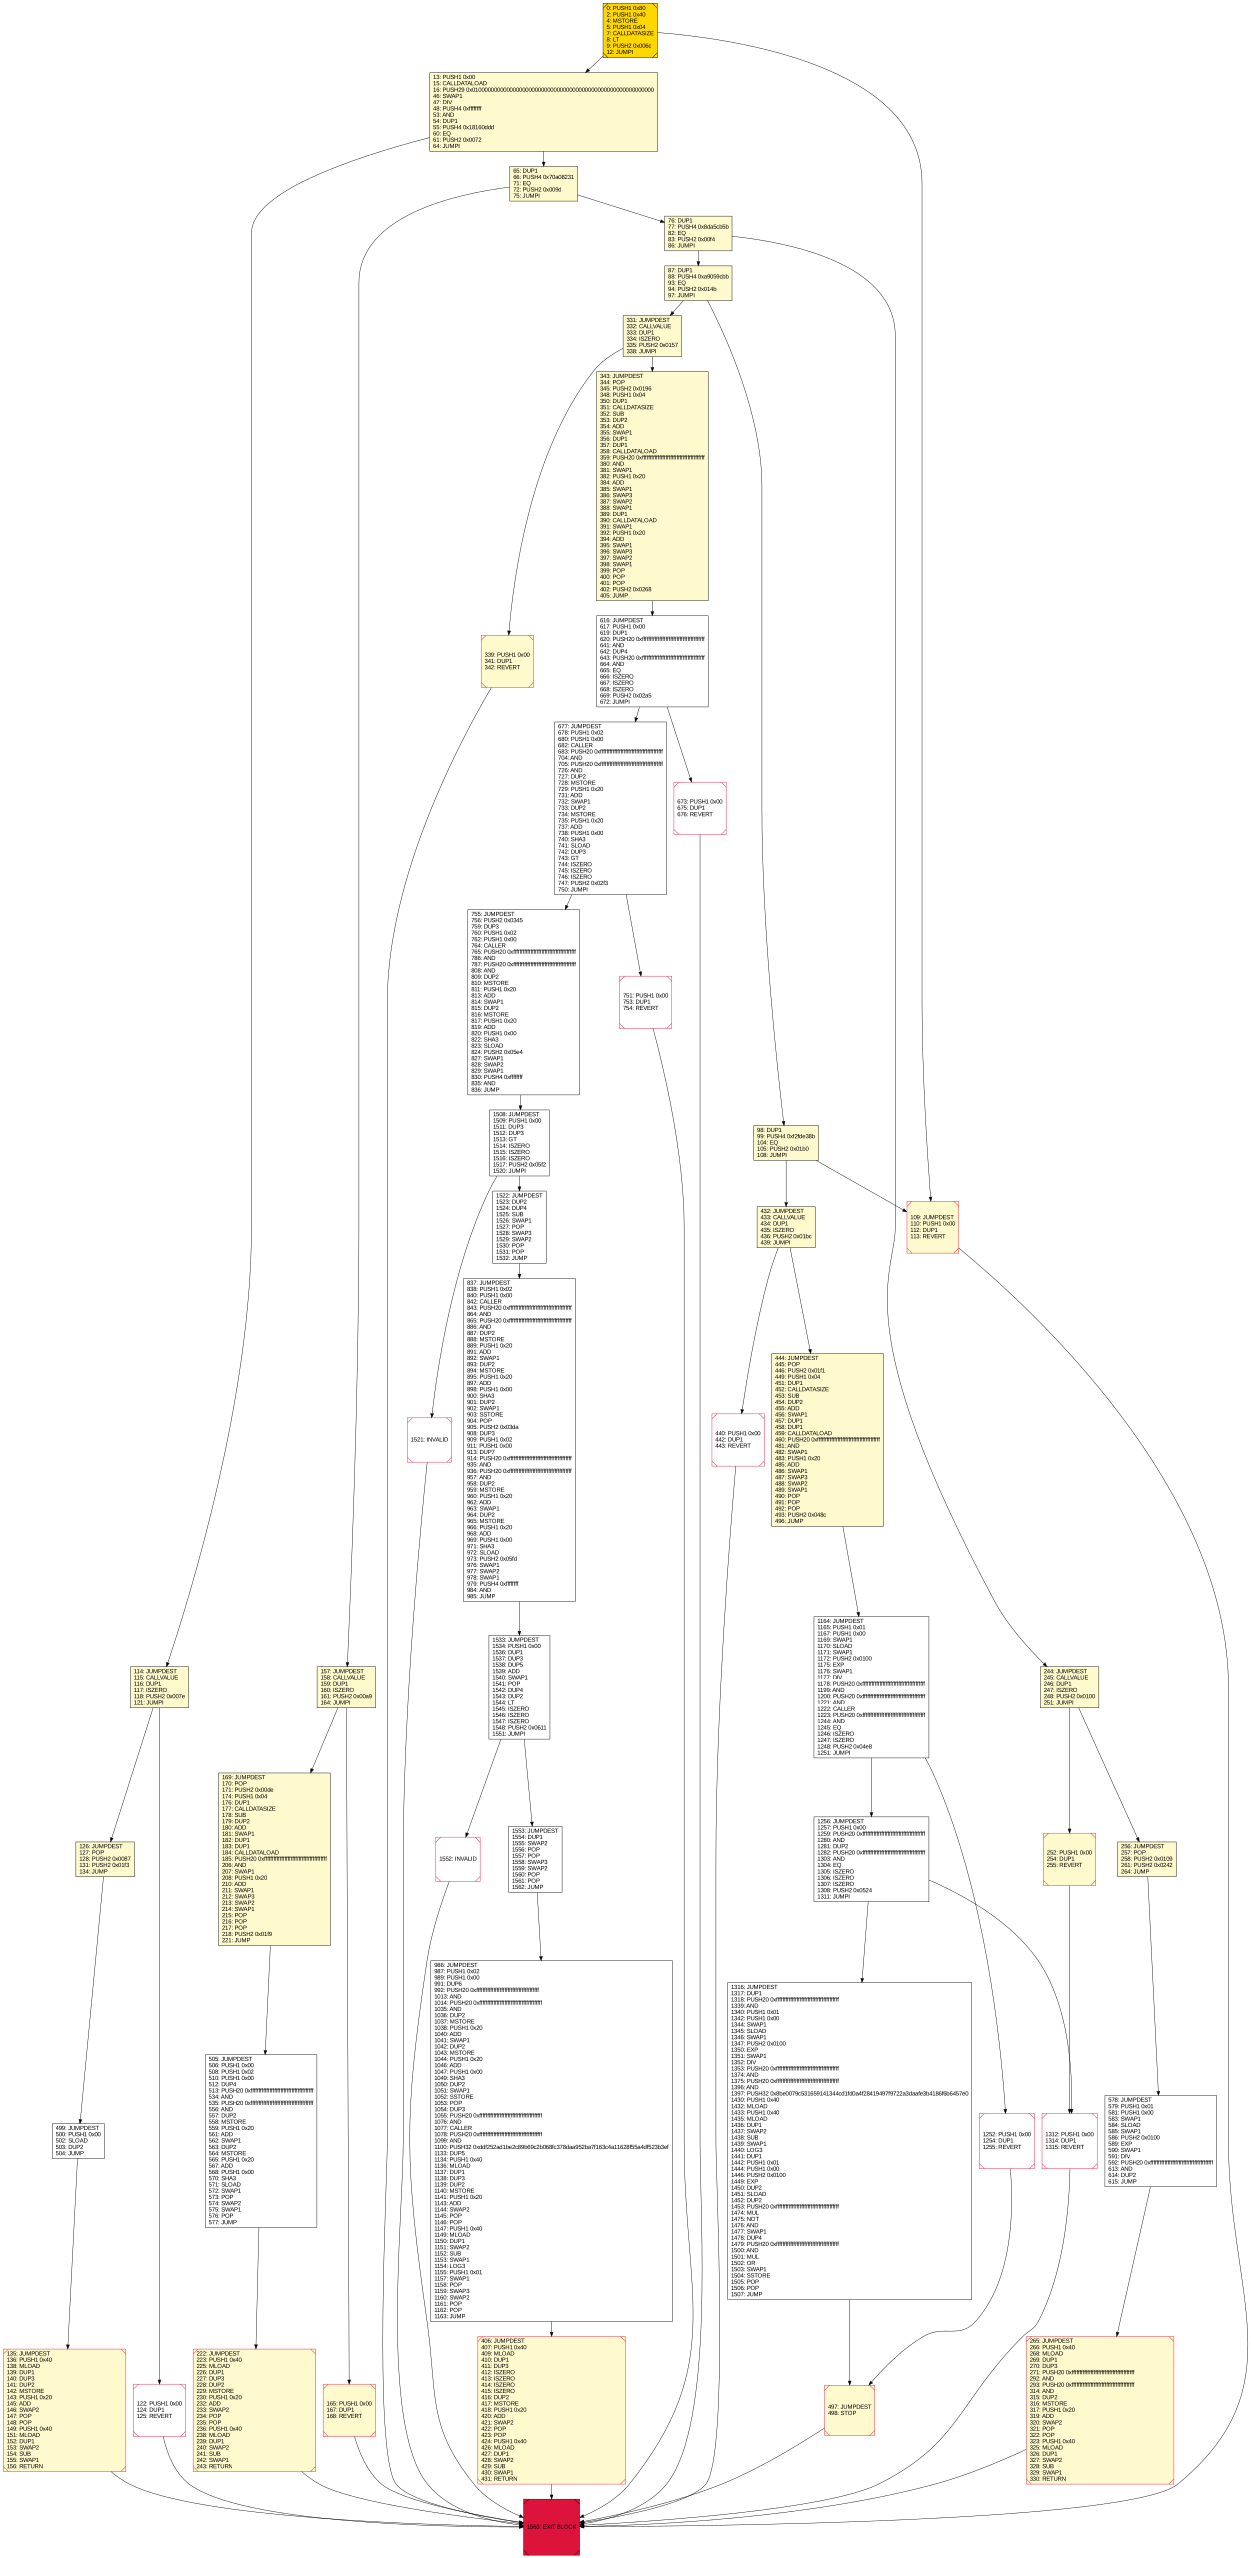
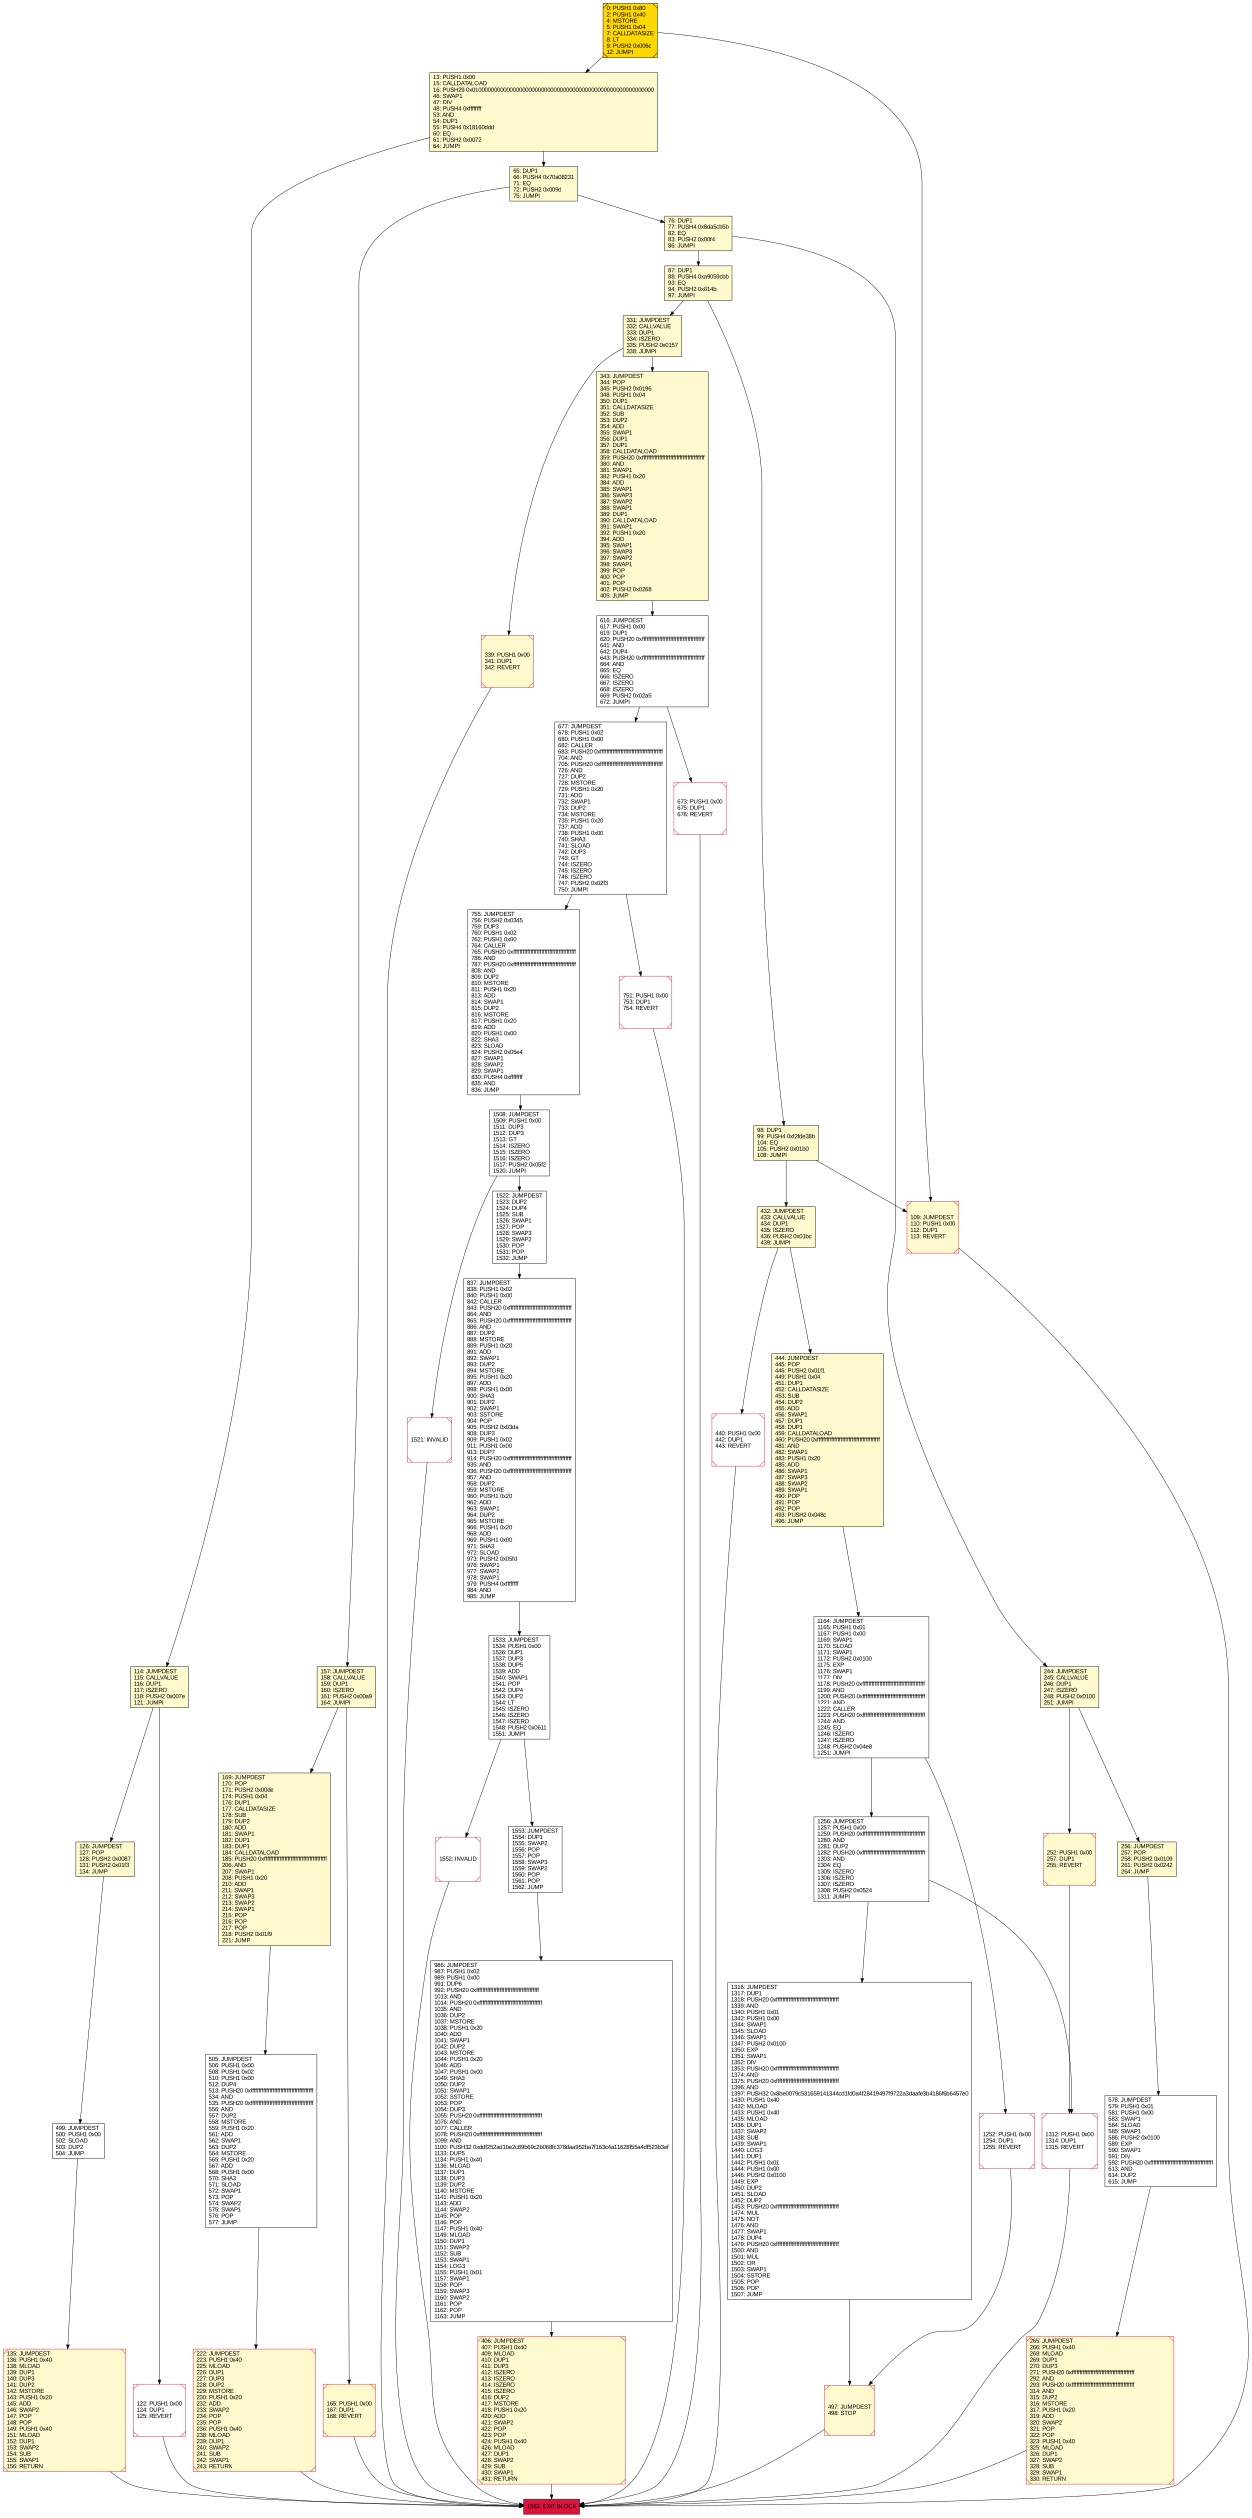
node "252: PUSH1 0x00 254: DUP1 255: REVERT": label "252: PUSH1 0x00 254: DUP1 255: REVERT" -> "252: PUSH1 0x00 257: DUP1 255: REVERT"
node "1563: EXIT BLOCK": shape Msquare -> box
